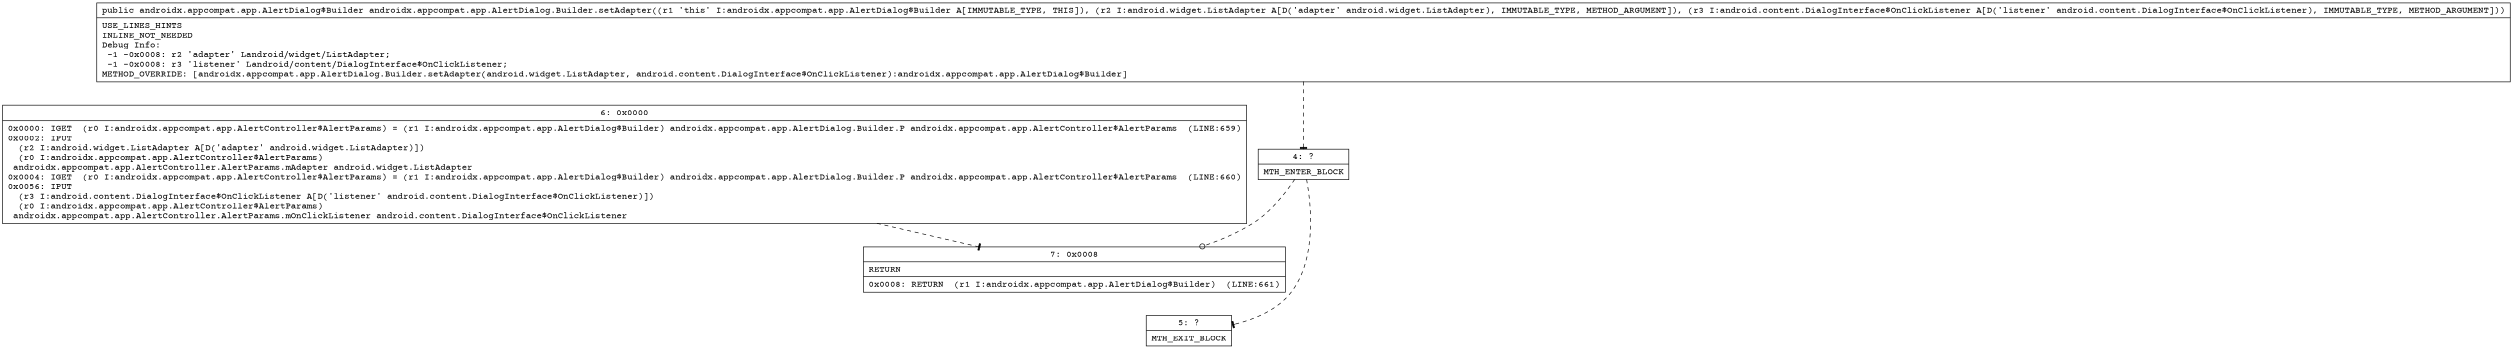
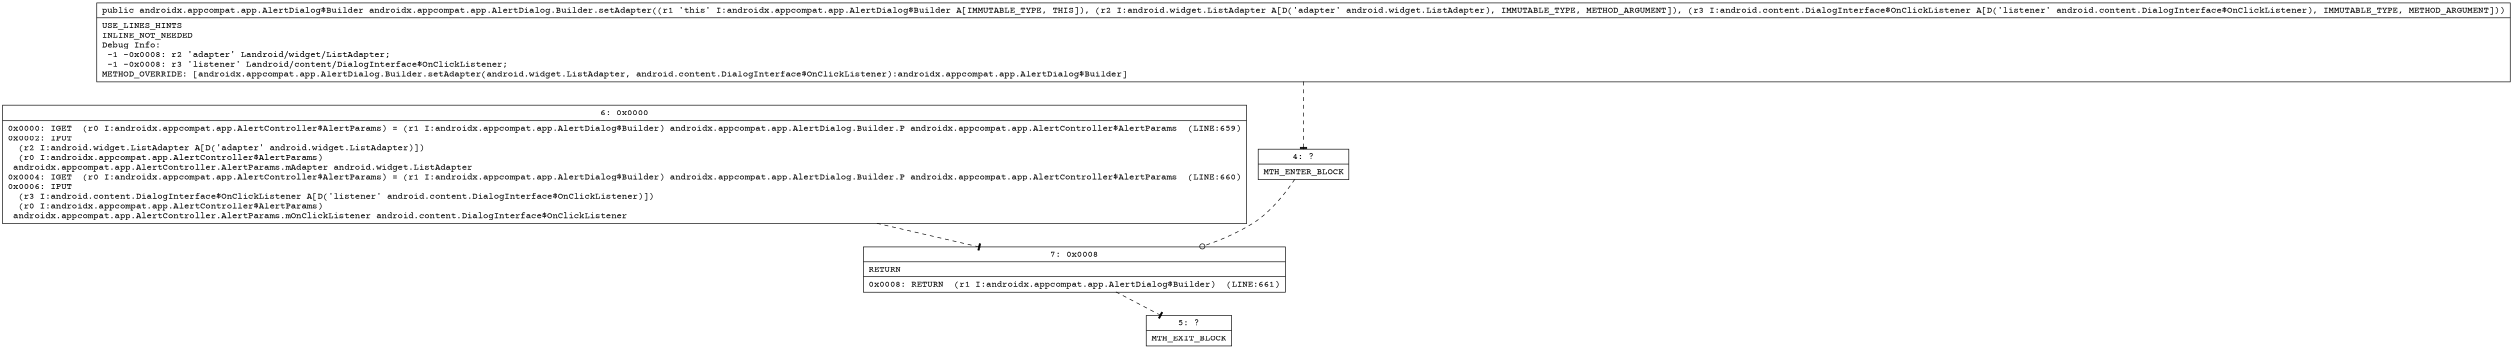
node "6: 0x0000": text "0x0056: IPUT" -> "0x0006: IPUT"
edge "4: ?" -> "5: ?": now "7: 0x0008" -> "5: ?"
